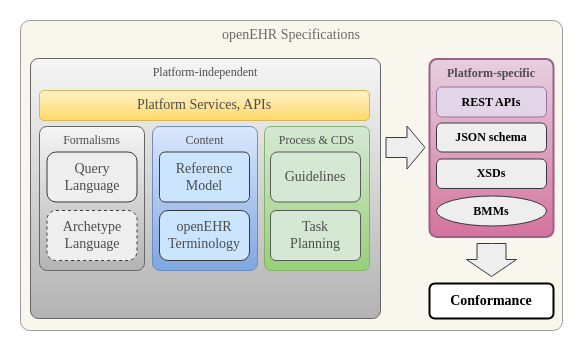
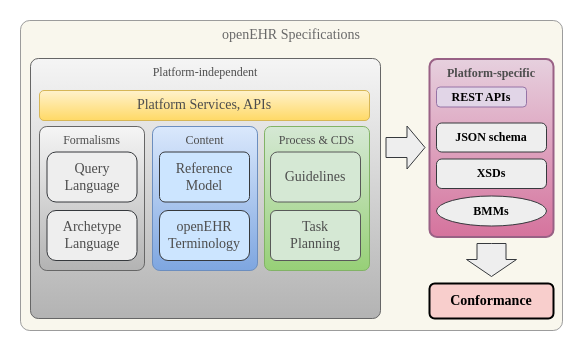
node "REST APIs": size 110x30 -> 90x20
node "Archetype Language": style dashed -> solid
node "Conformance": fillcolor #ffffff -> #f8cecc
